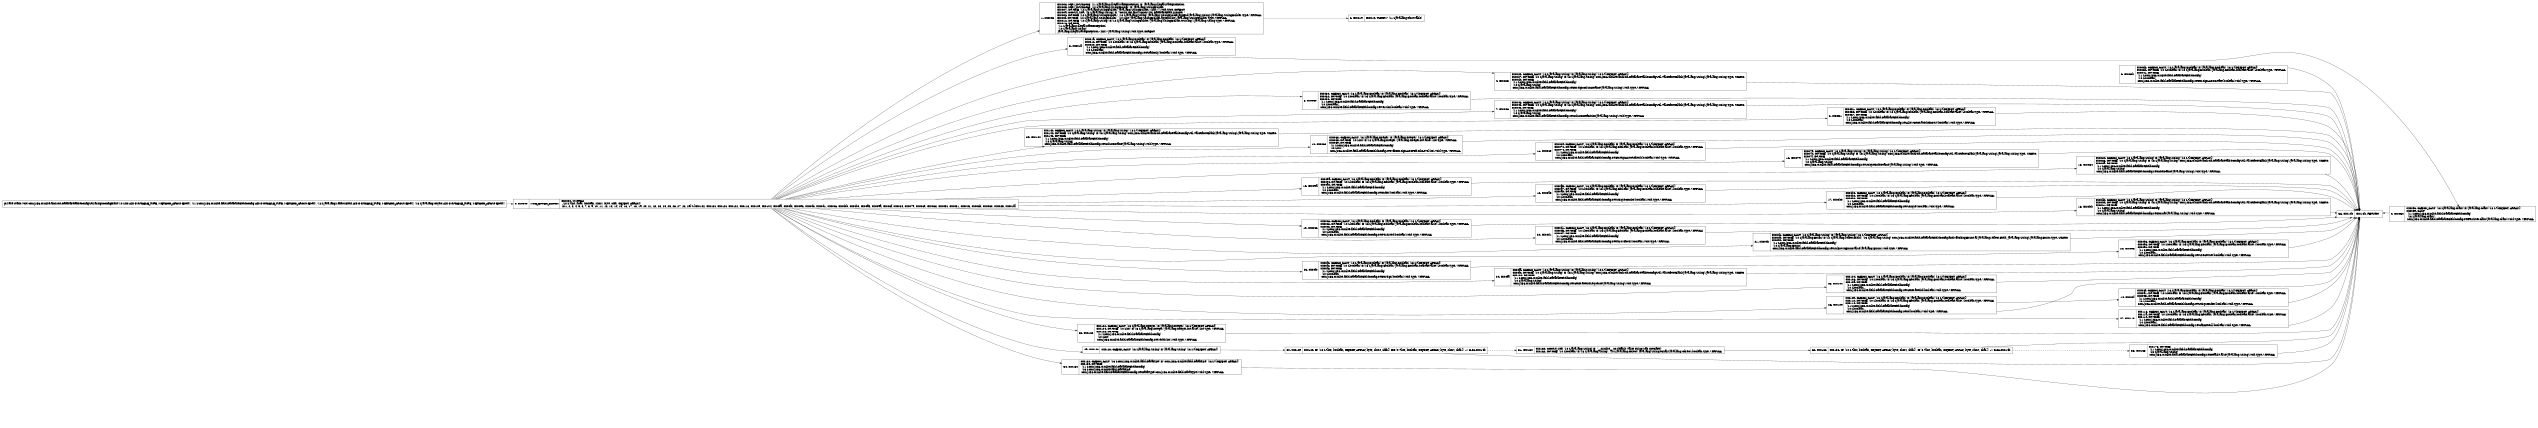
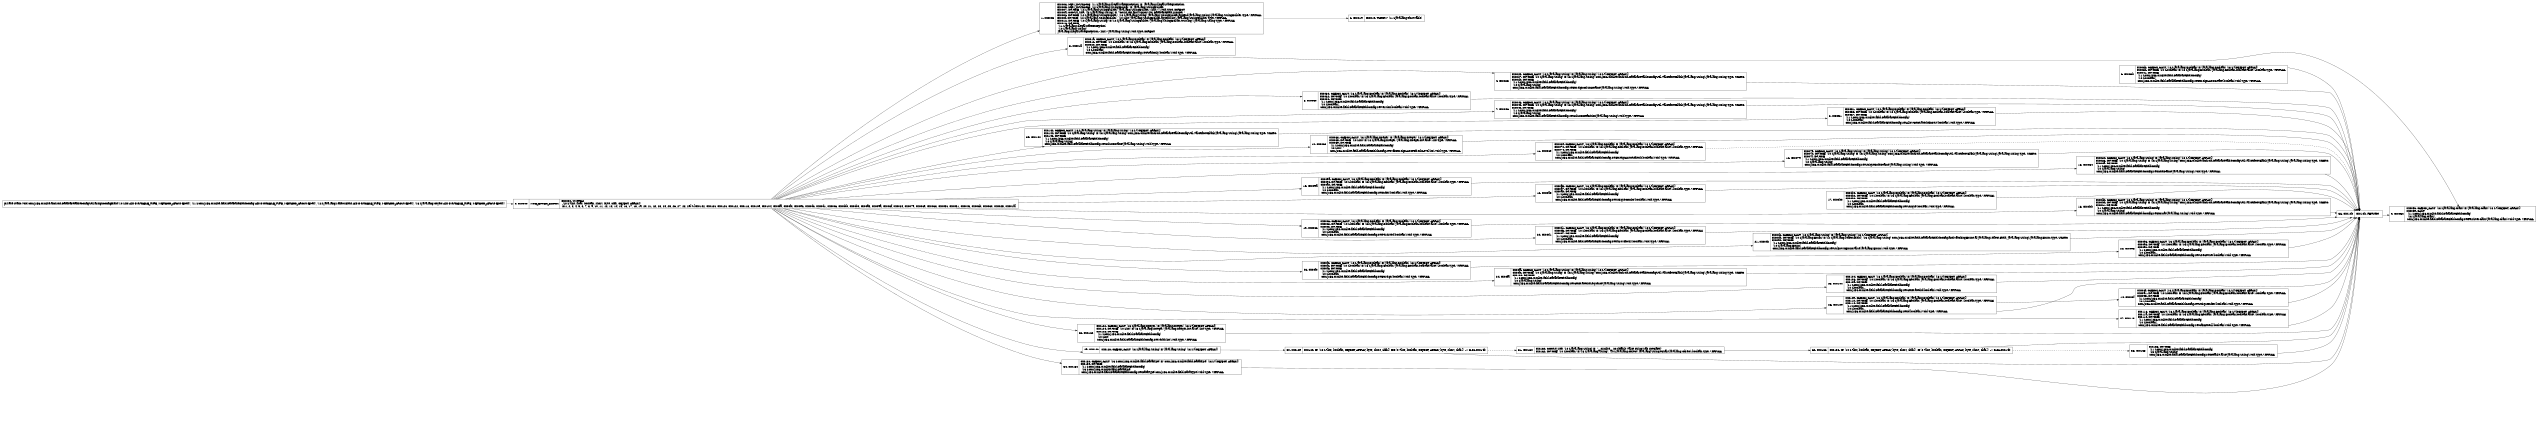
edge "11: 0x006e" -> "36: 0x014b": style solid -> dashed
edge "0: 0x0000" -> "17: 0x00b0": removed
edge "9: 0x005c" -> "36: 0x014b": reversed
node "33: 0x0138": text "0x0178: INVOKE" -> "0x0138: INVOKE"
